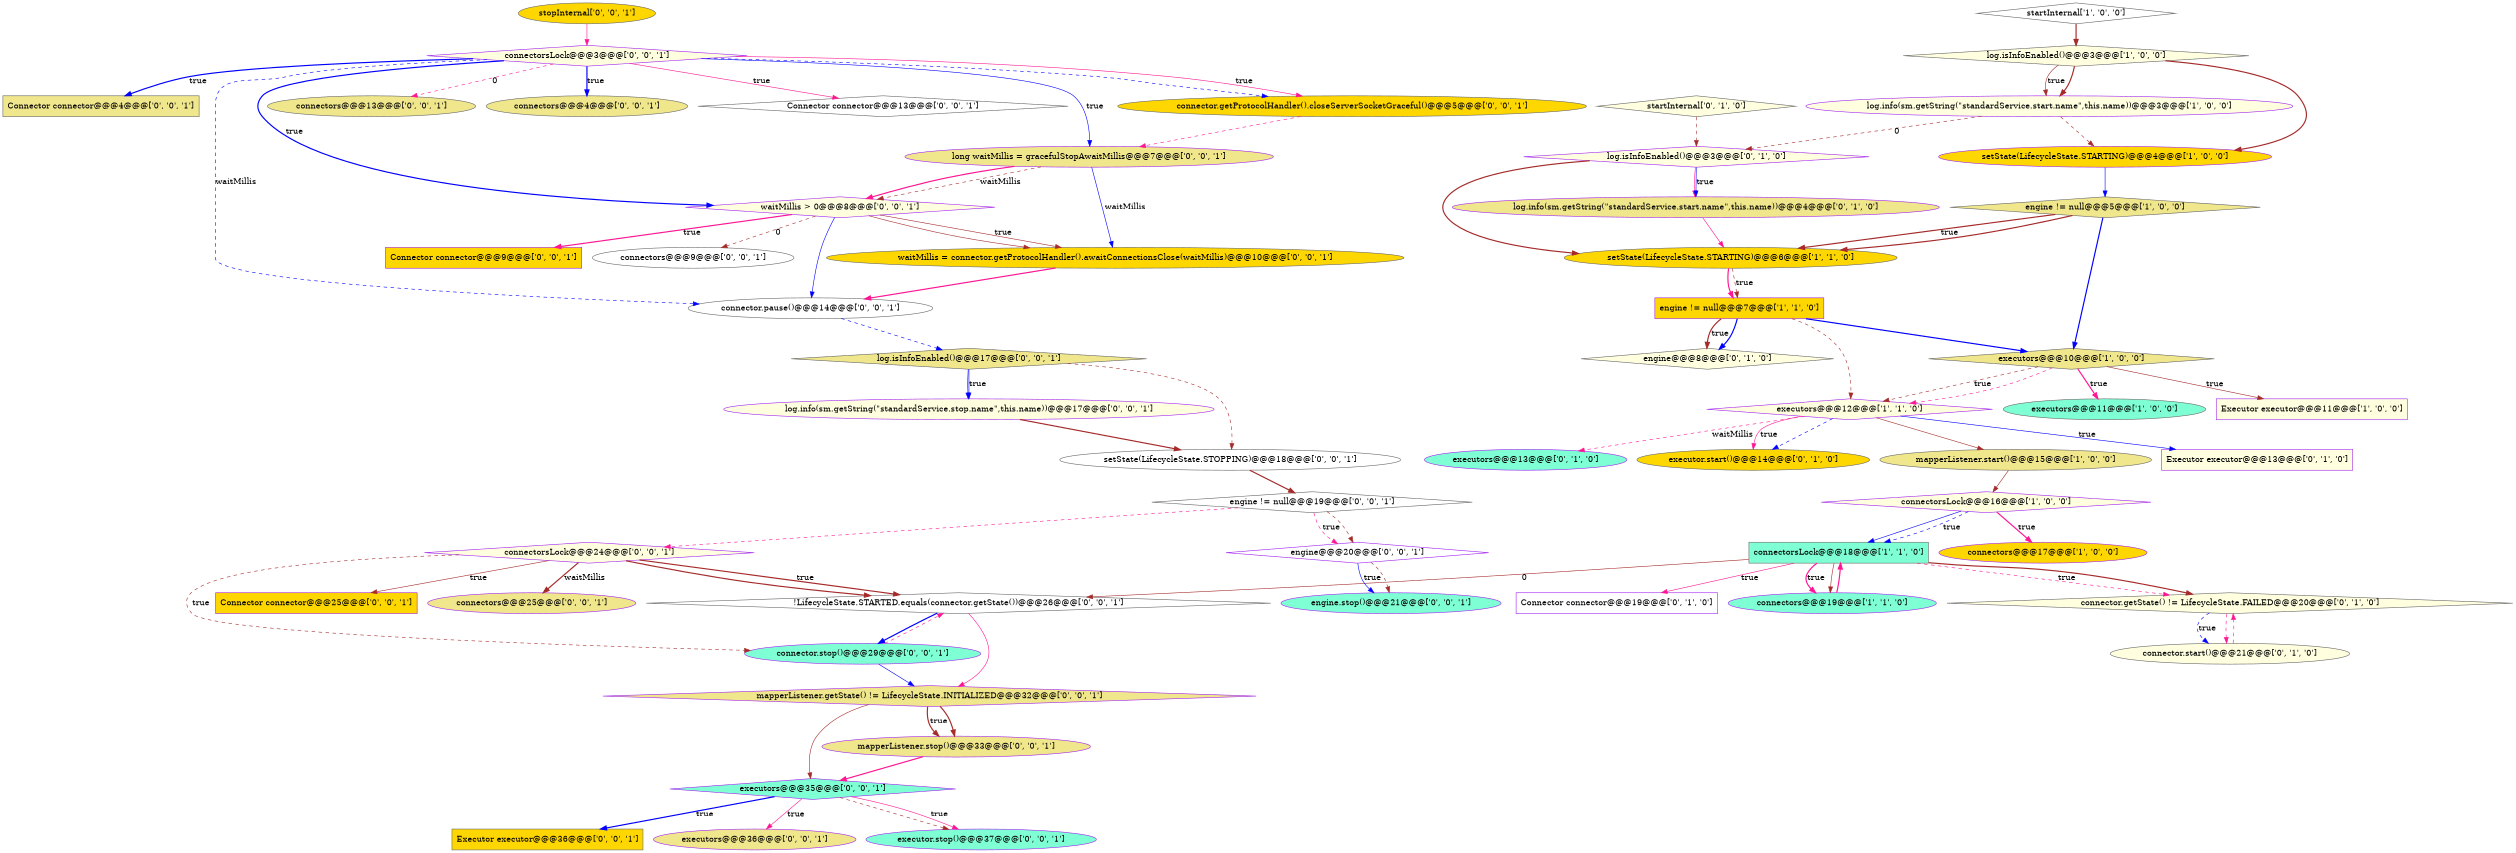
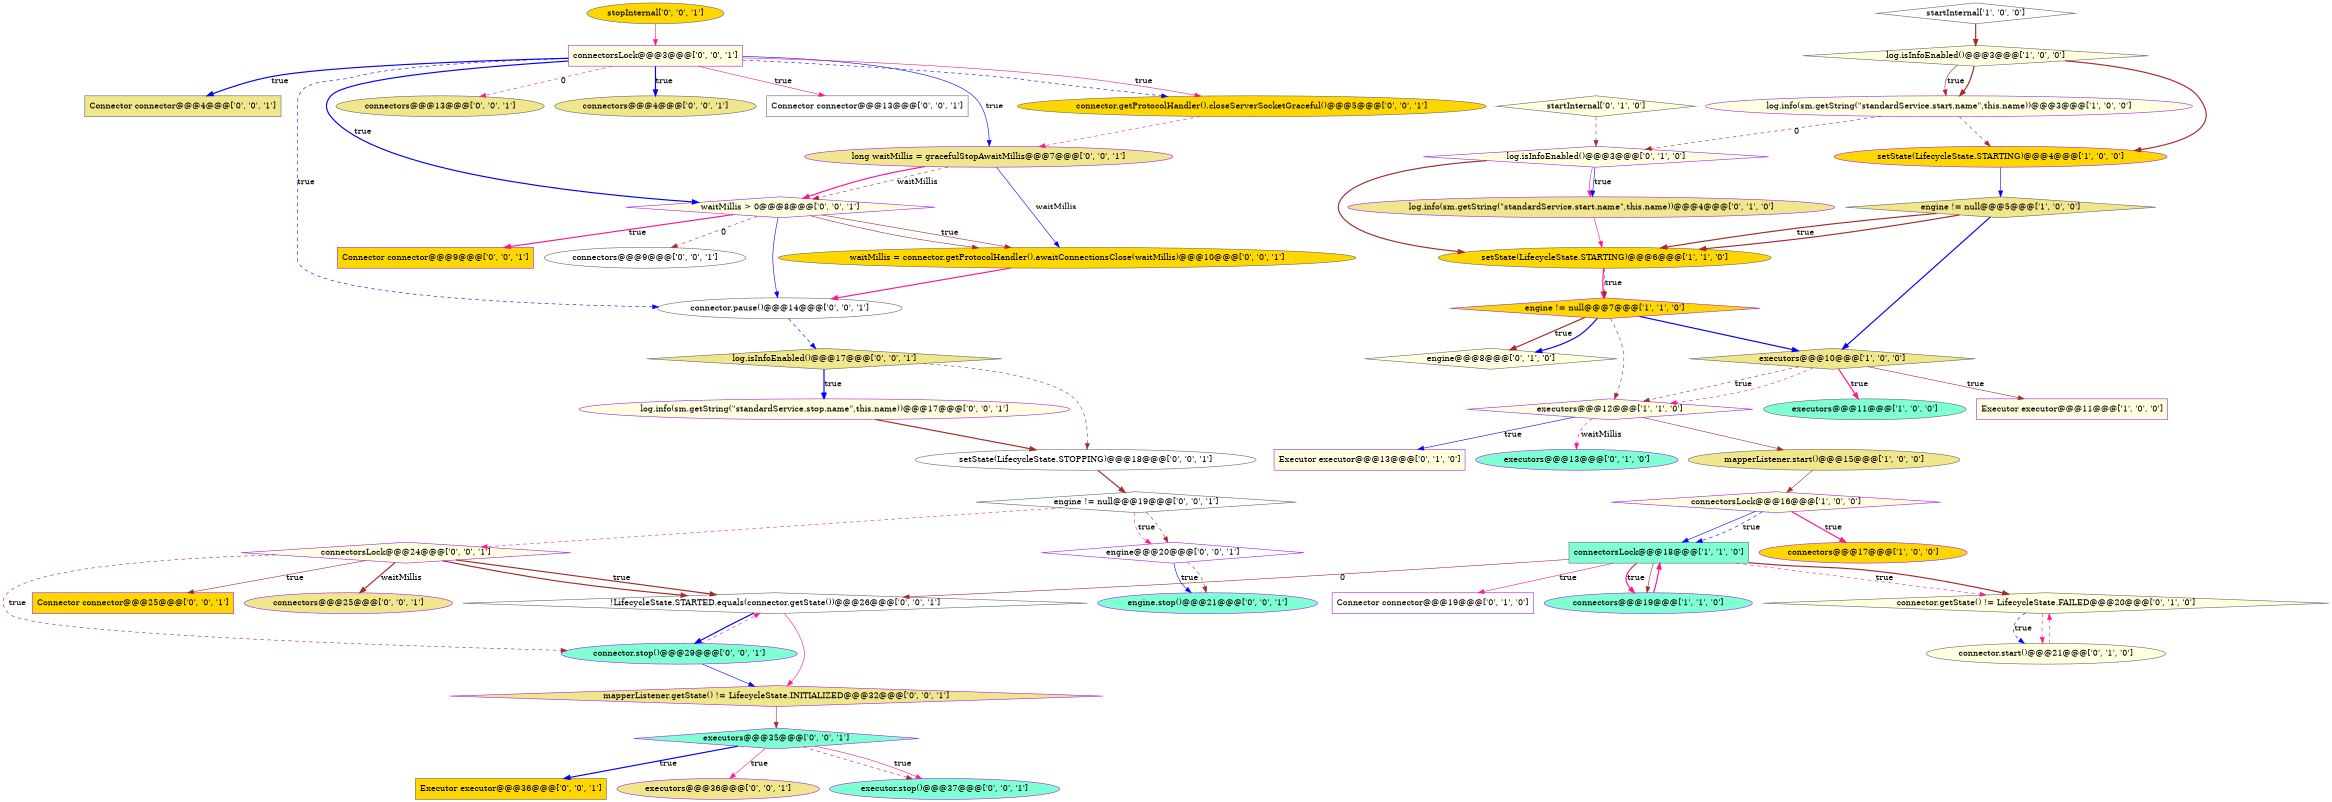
node "connectorsLock@@@3@@@['0', '0', '1']": shape diamond -> box
node "Connector connector@@@13@@@['0', '0', '1']": shape diamond -> box
edge "connectorsLock@@@3@@@['0', '0', '1']" -> "connector.pause()@@@14@@@['0', '0', '1']": label "waitMillis" -> "true"
node "engine != null@@@7@@@['1', '1', '0']": shape box -> diamond
node "executor.start()@@@14@@@['0', '1', '0']": removed
node "mapperListener.stop()@@@33@@@['0', '0', '1']": removed
